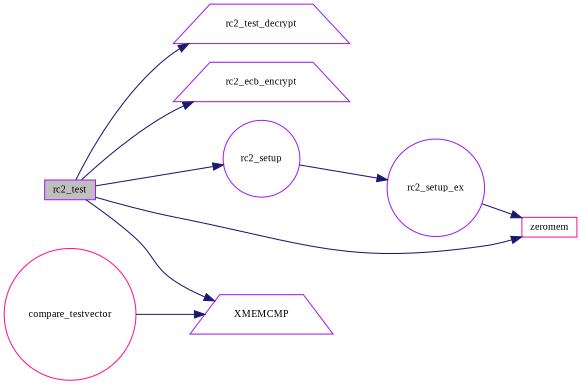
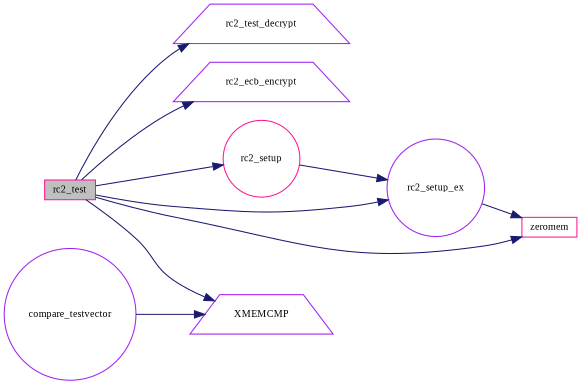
node "rc2_setup": color purple -> deeppink
node "rc2_test": color purple -> deeppink
edge "rc2_test" -> "rc2_setup_ex": added
node "compare_testvector": color deeppink -> purple
